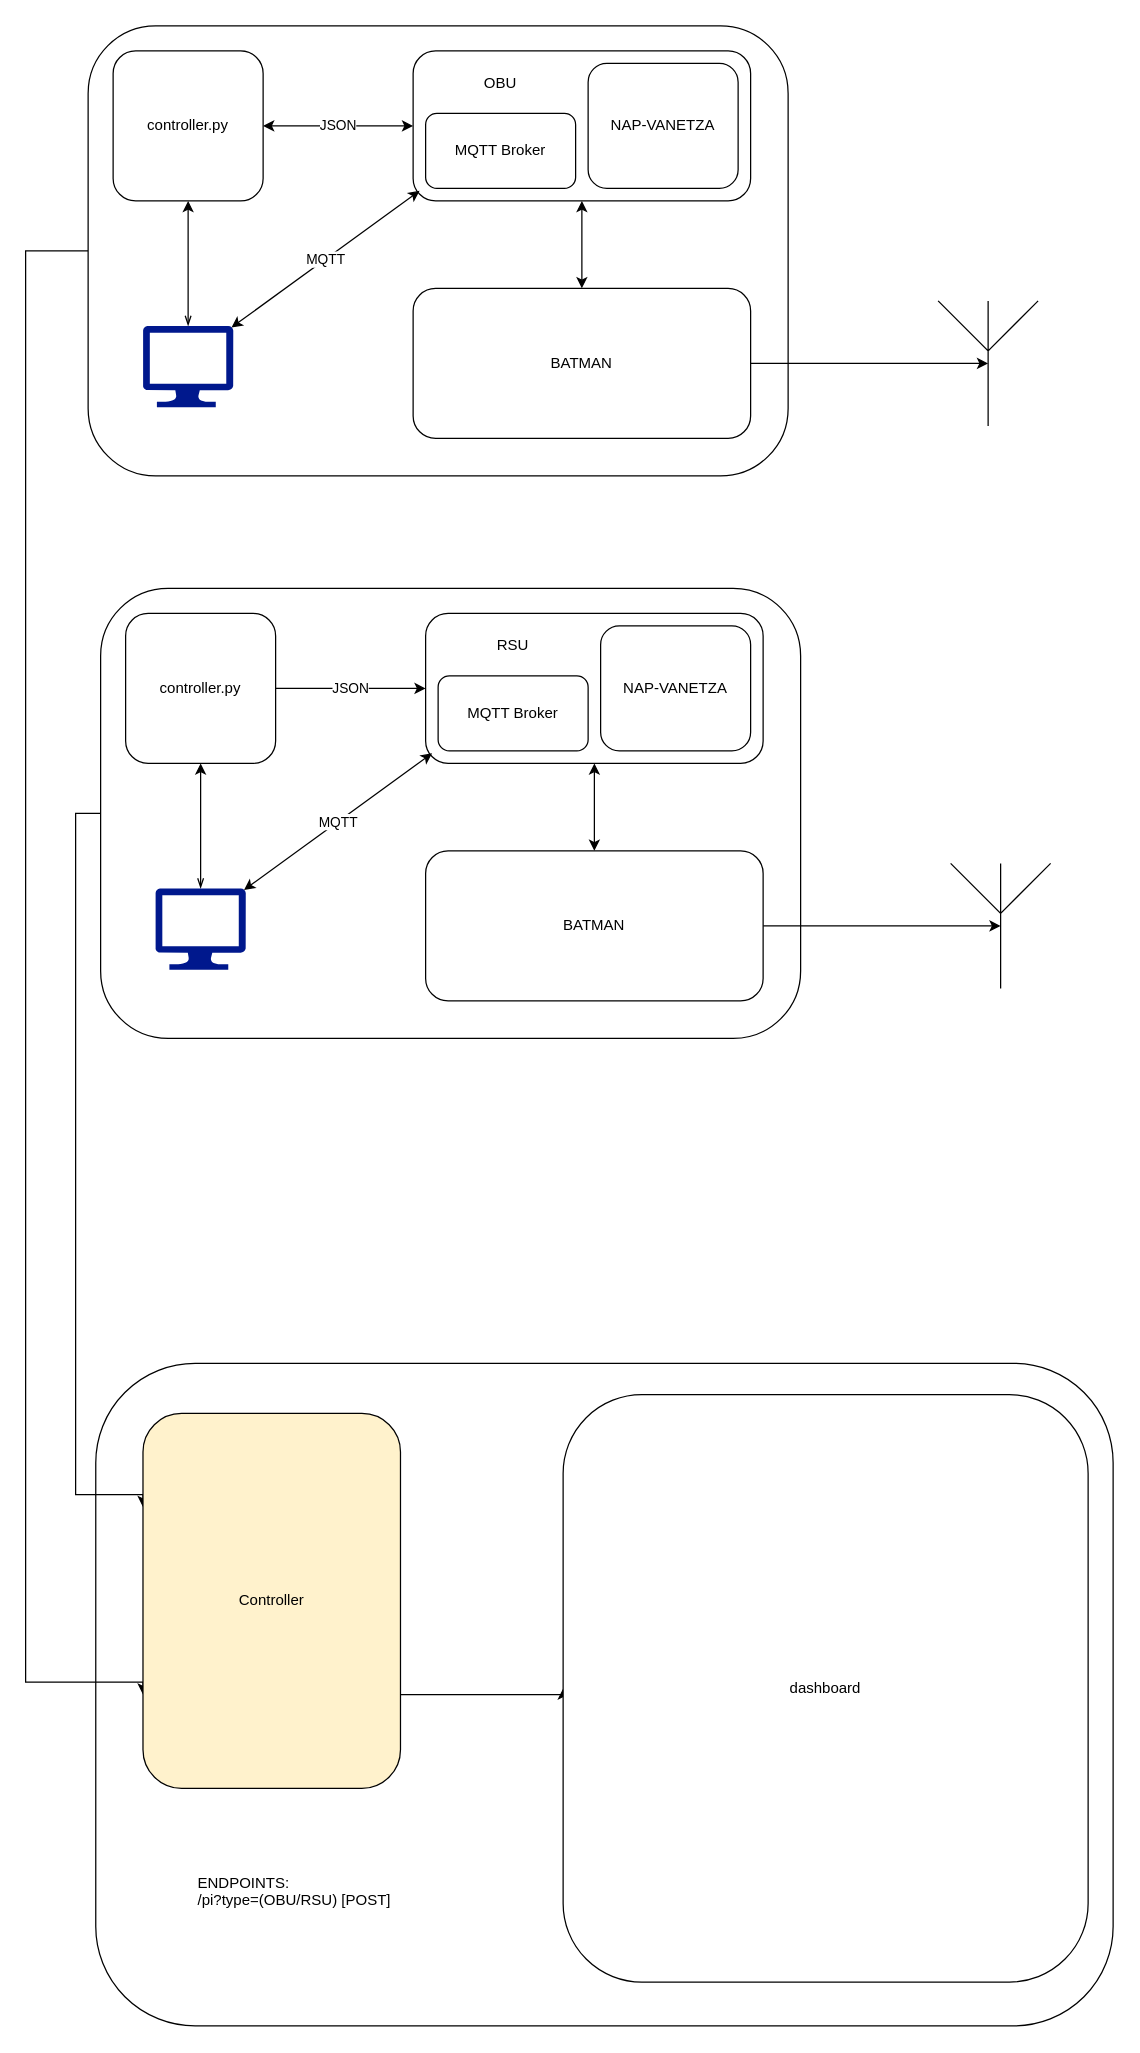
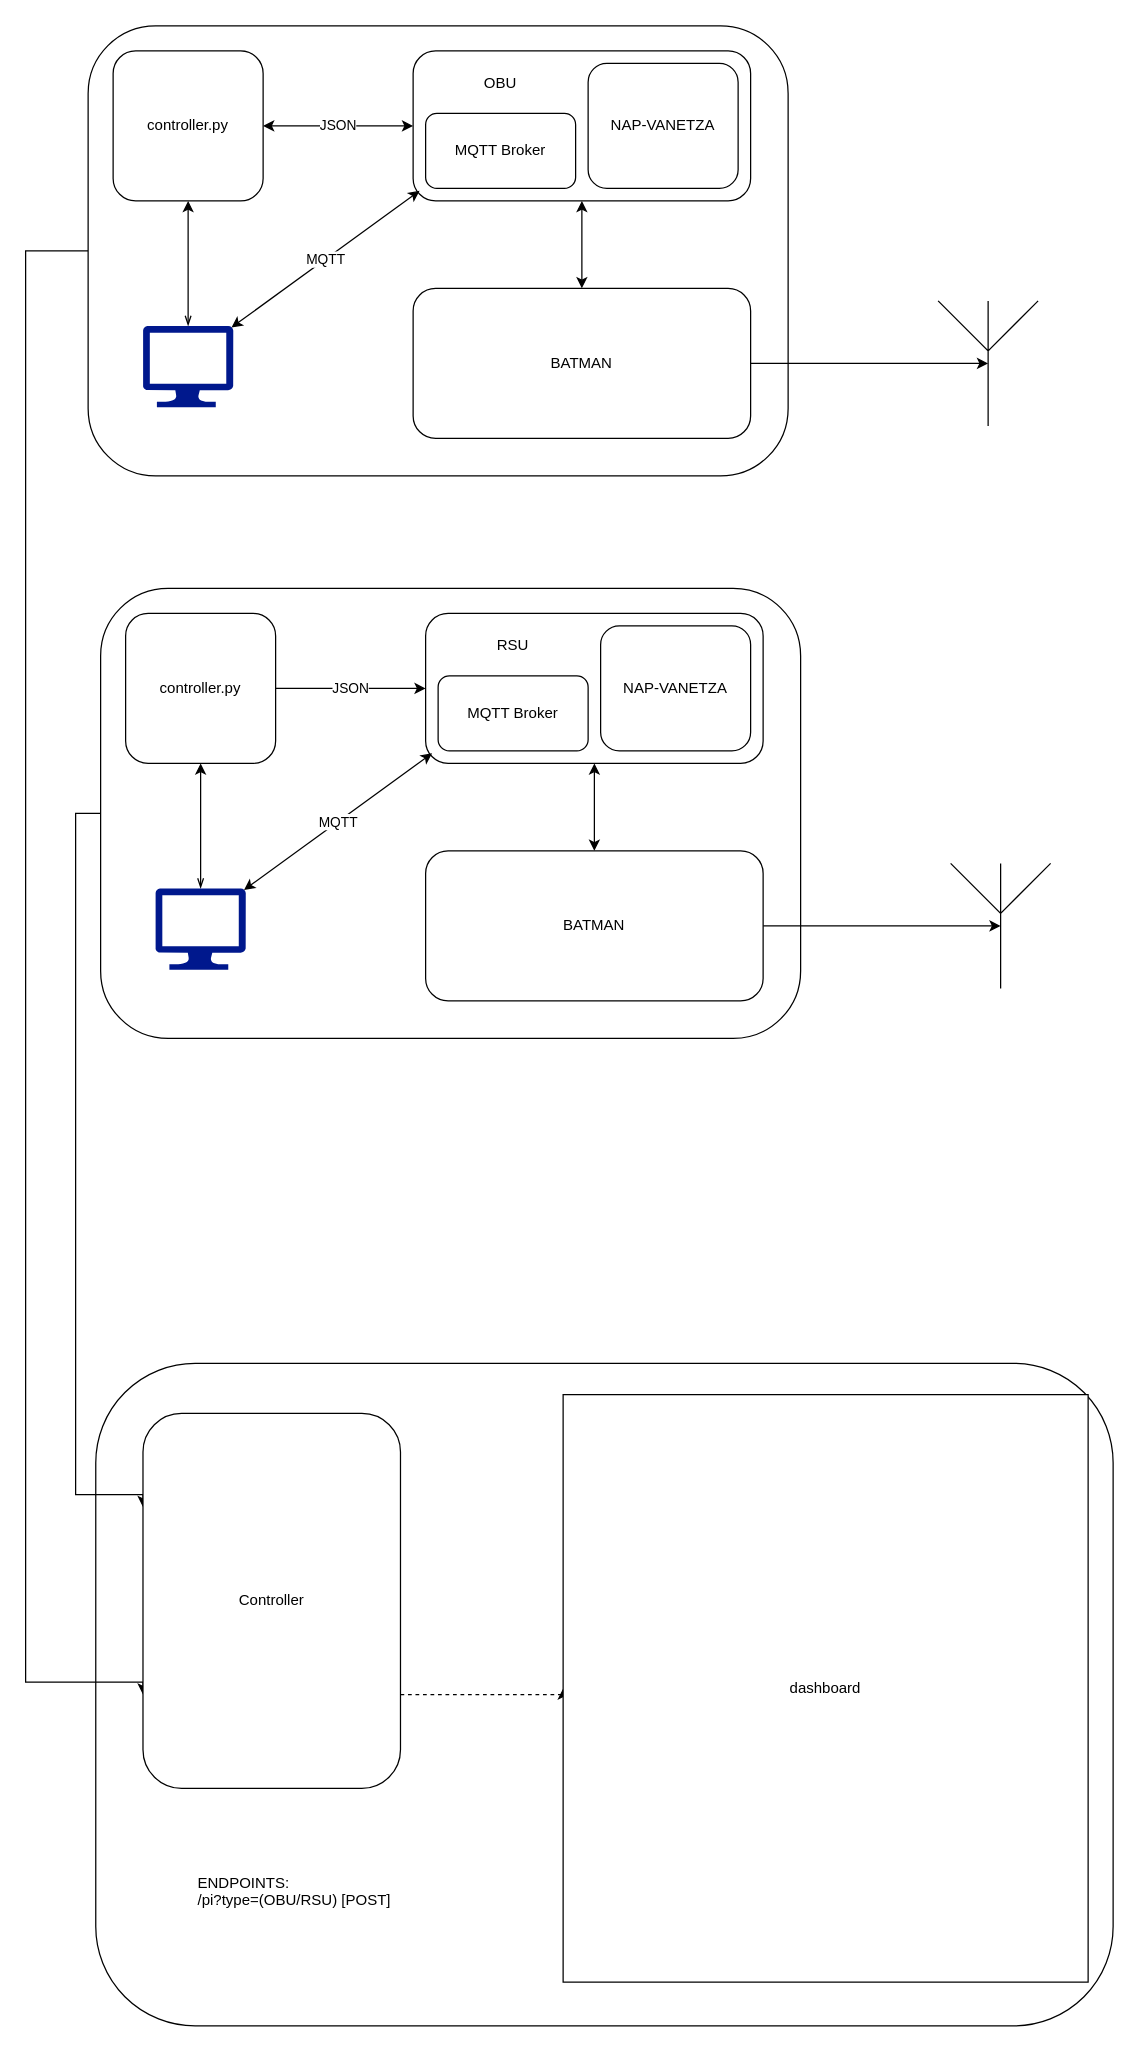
node "Controller": fillcolor #fff2cc -> #ffffff
node "dashboard": shape rounded rectangle -> rectangle
edge "Controller" -> "dashboard": style solid -> dashed
